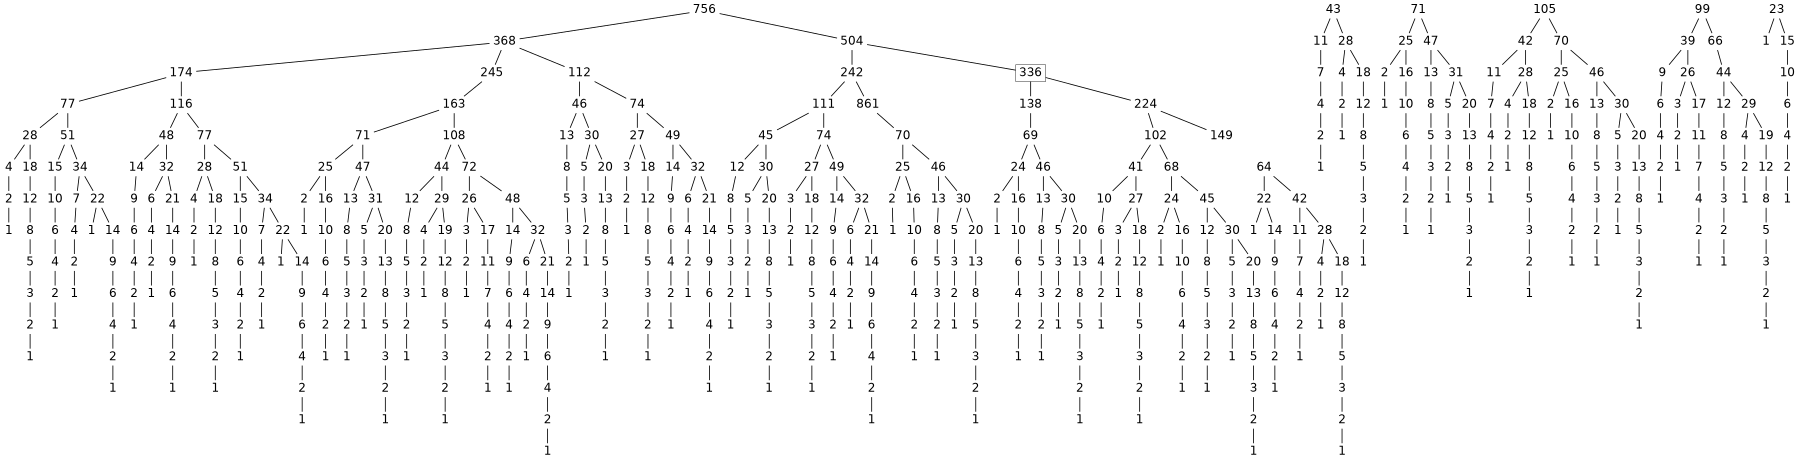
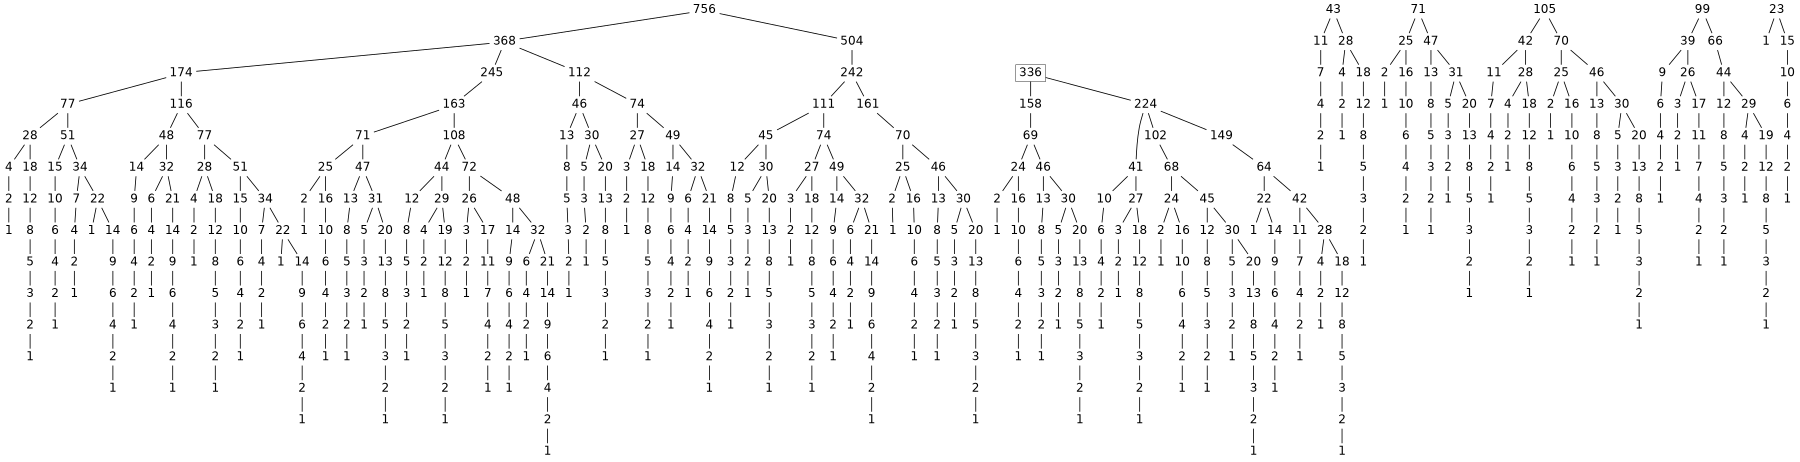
edge "504" -- "336": removed
node "861": label "861" -> "161"
node "138": label "138" -> "158"
edge "102" -- "41": now "224" -- "41"
edge "149" -- "64": added
